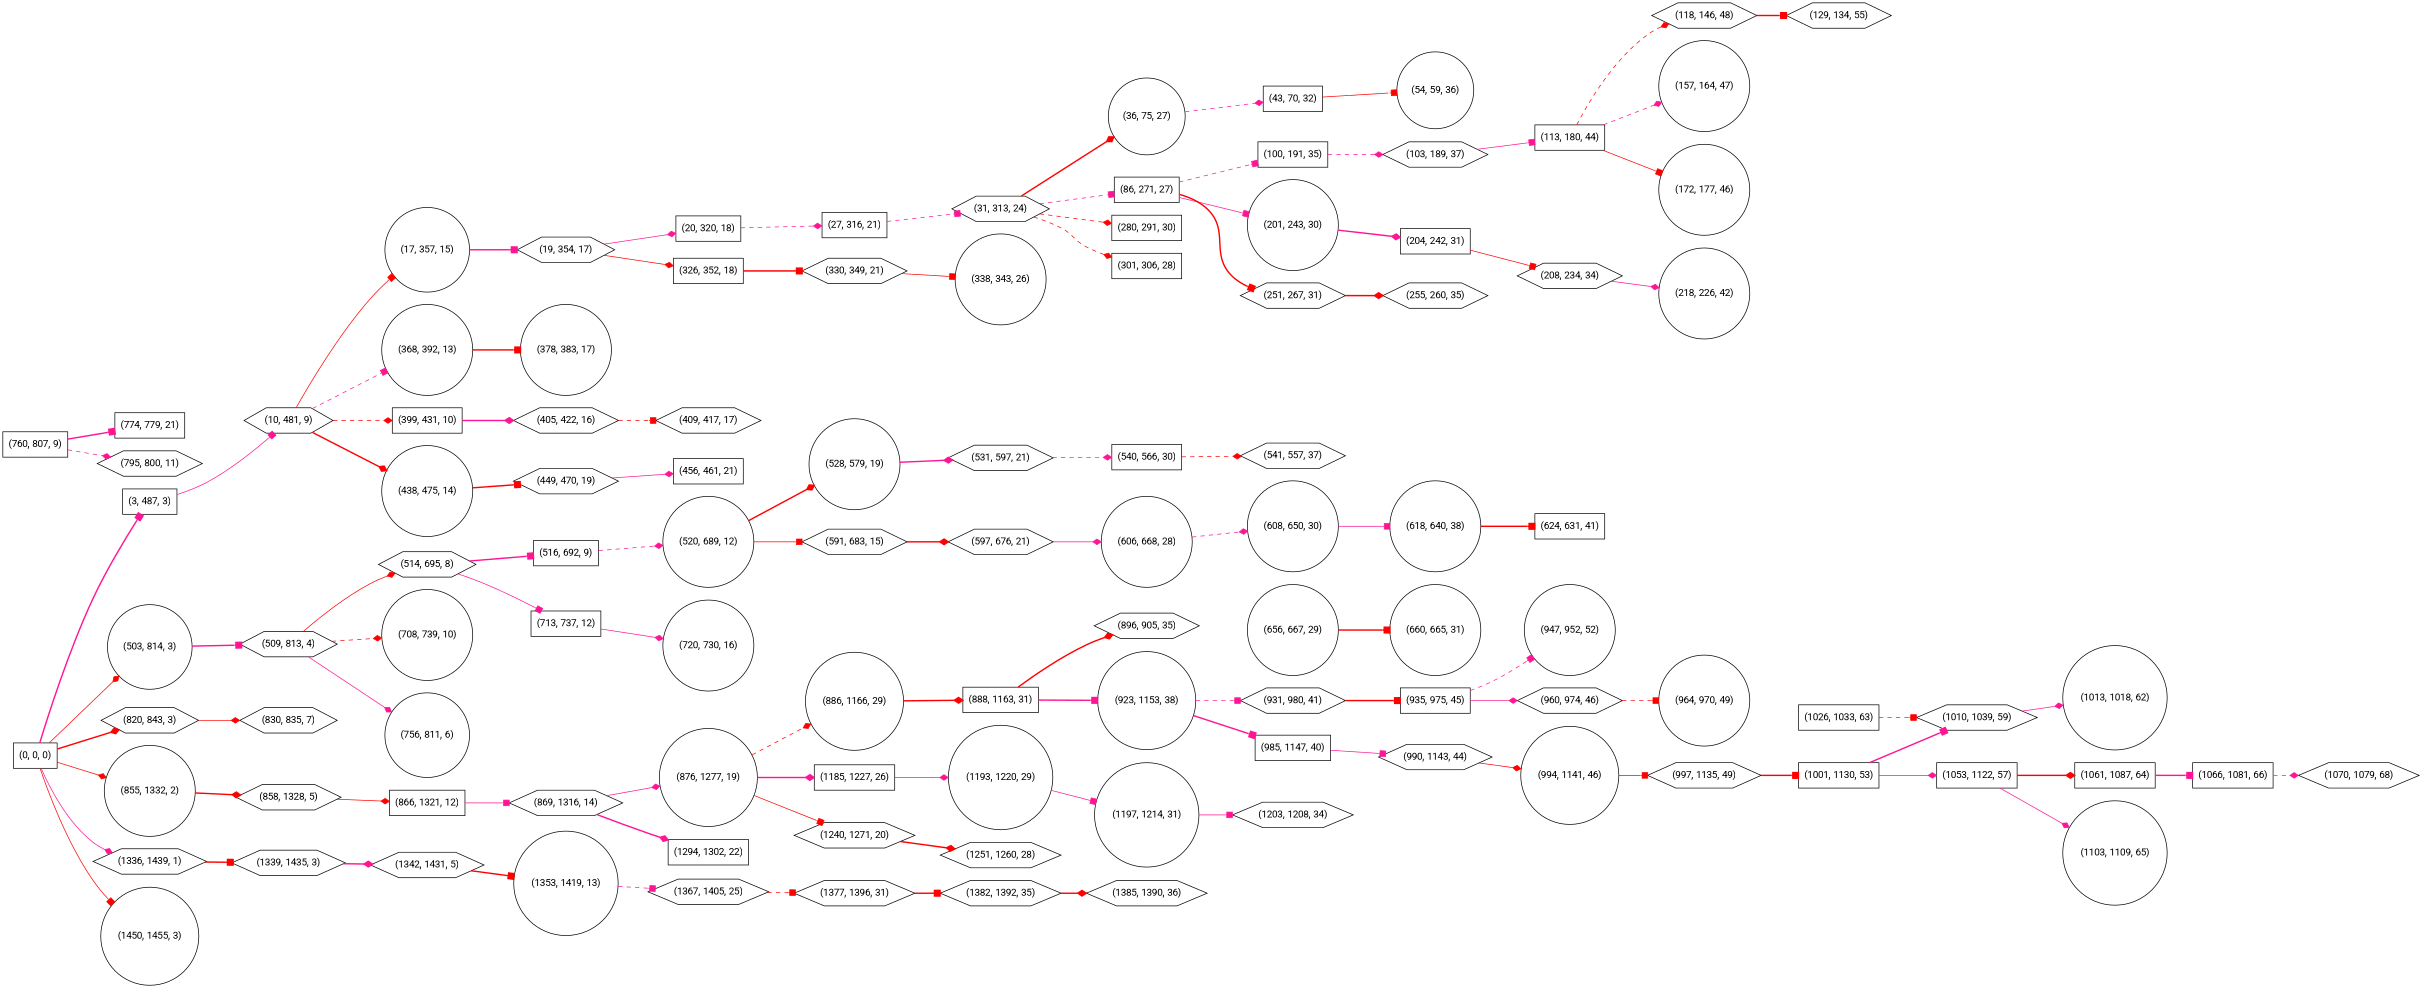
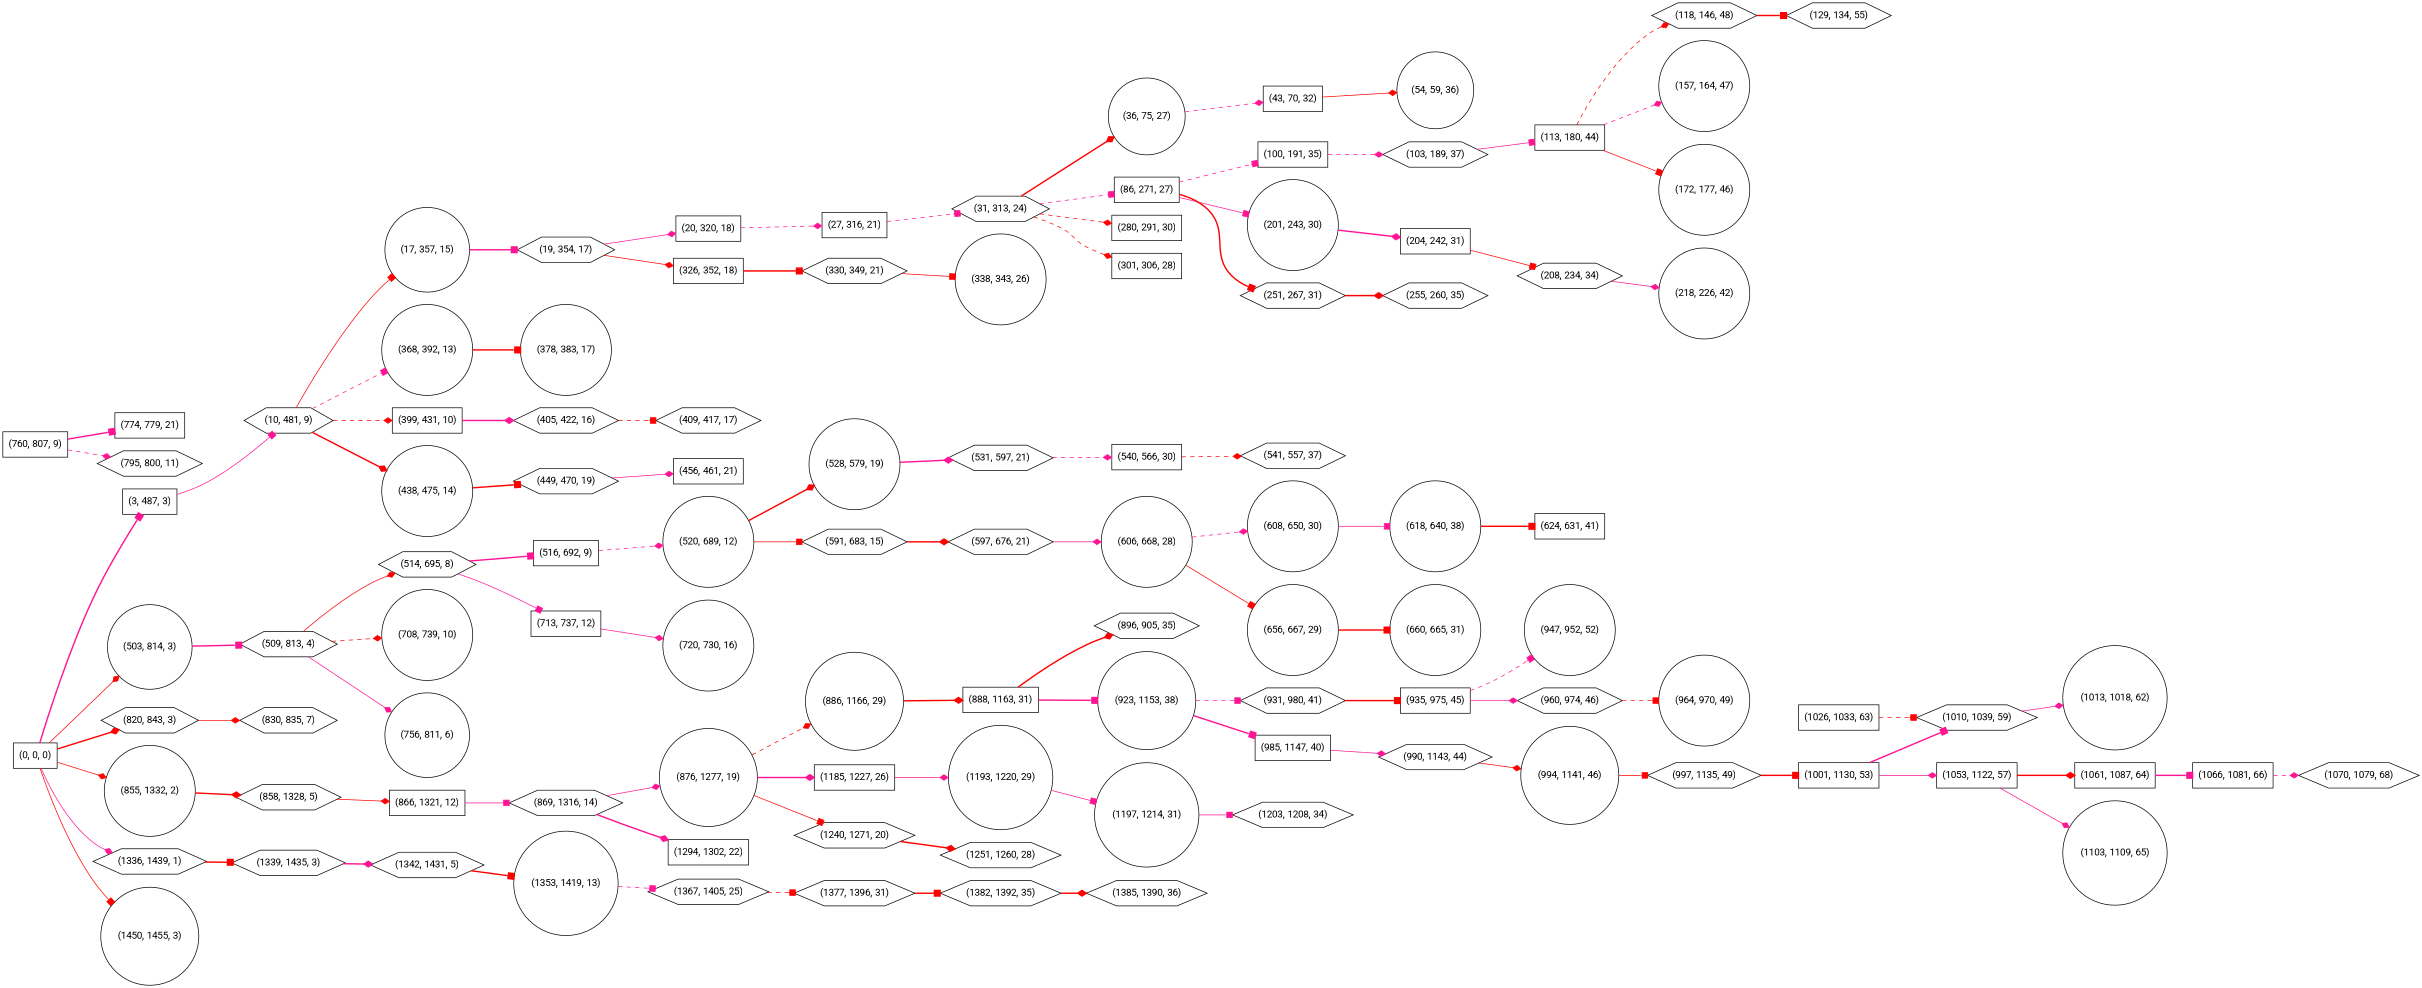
edge "(43, 70, 32)" -> "(54, 59, 36)": arrowhead box -> diamond
edge "(606, 668, 28)" -> "(656, 667, 29)": added
edge "(985, 1147, 40)" -> "(990, 1143, 44)": arrowhead box -> diamond
